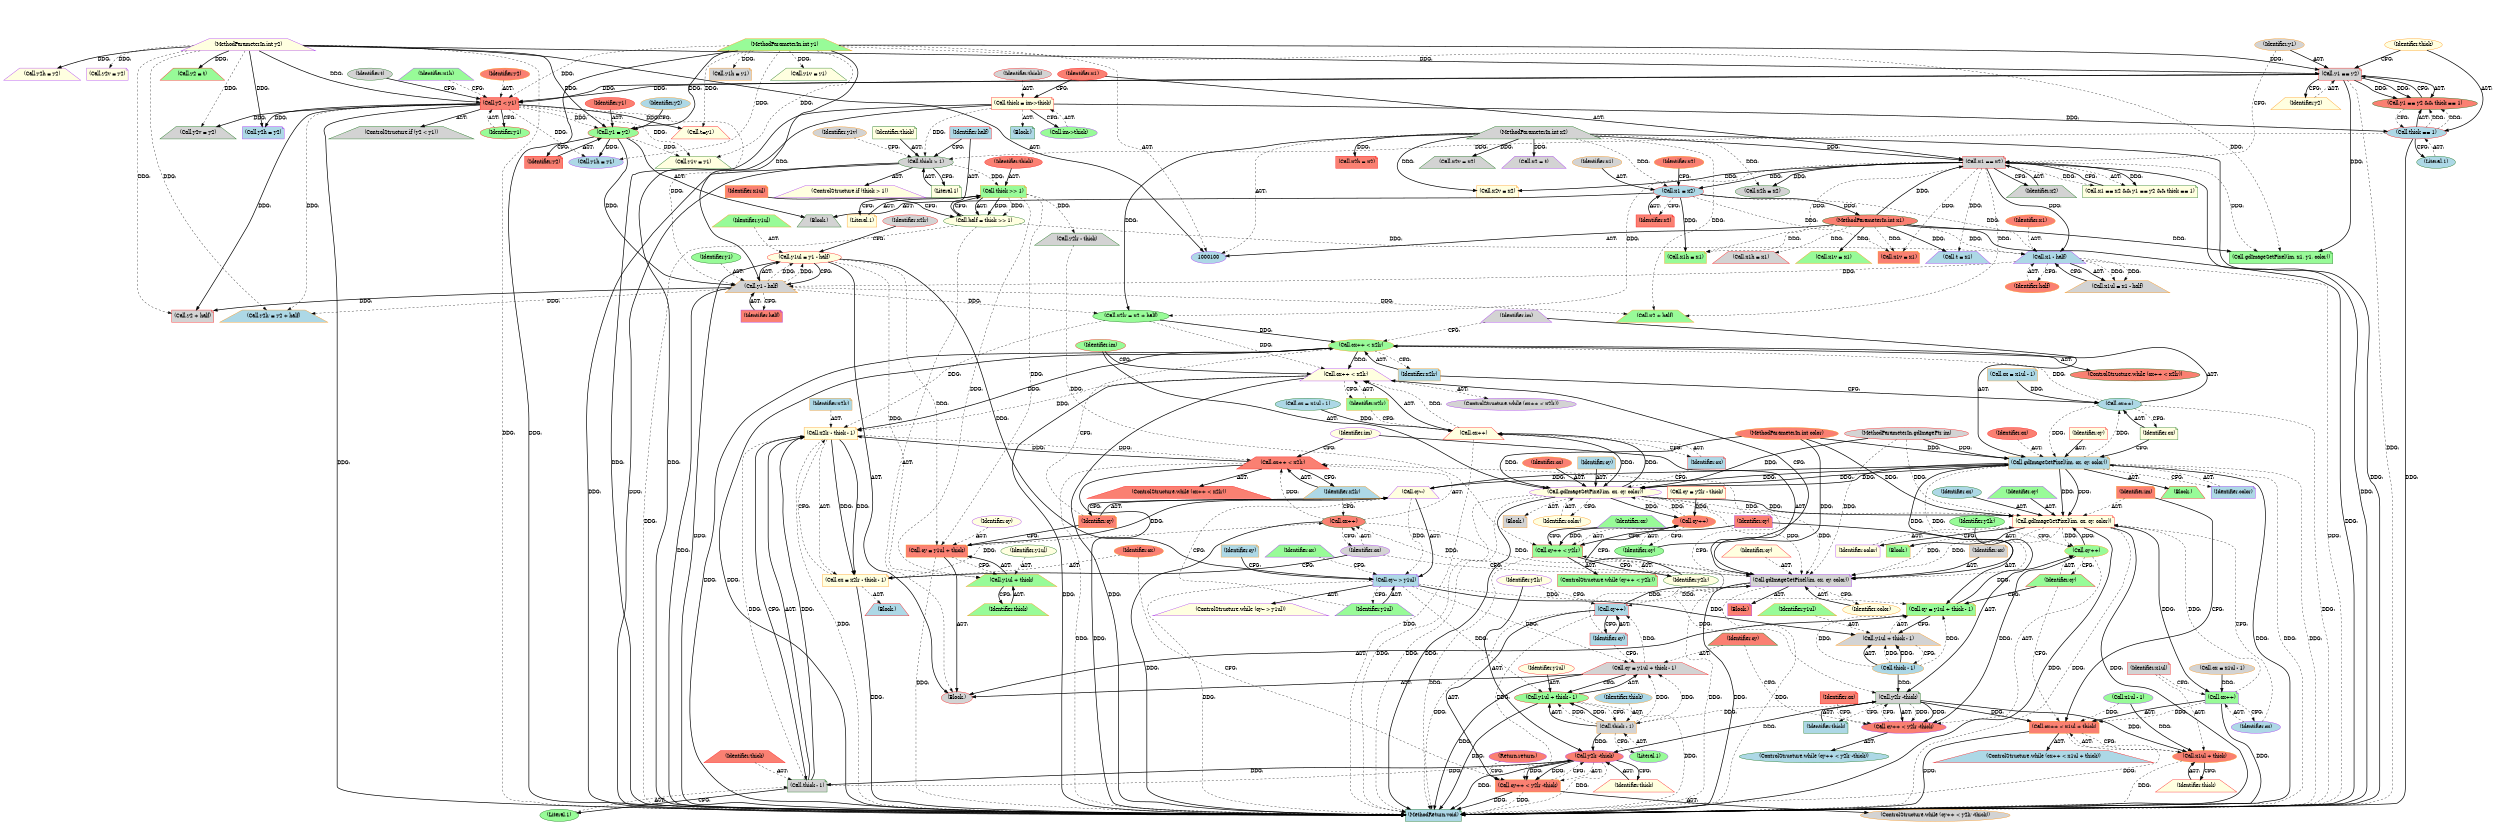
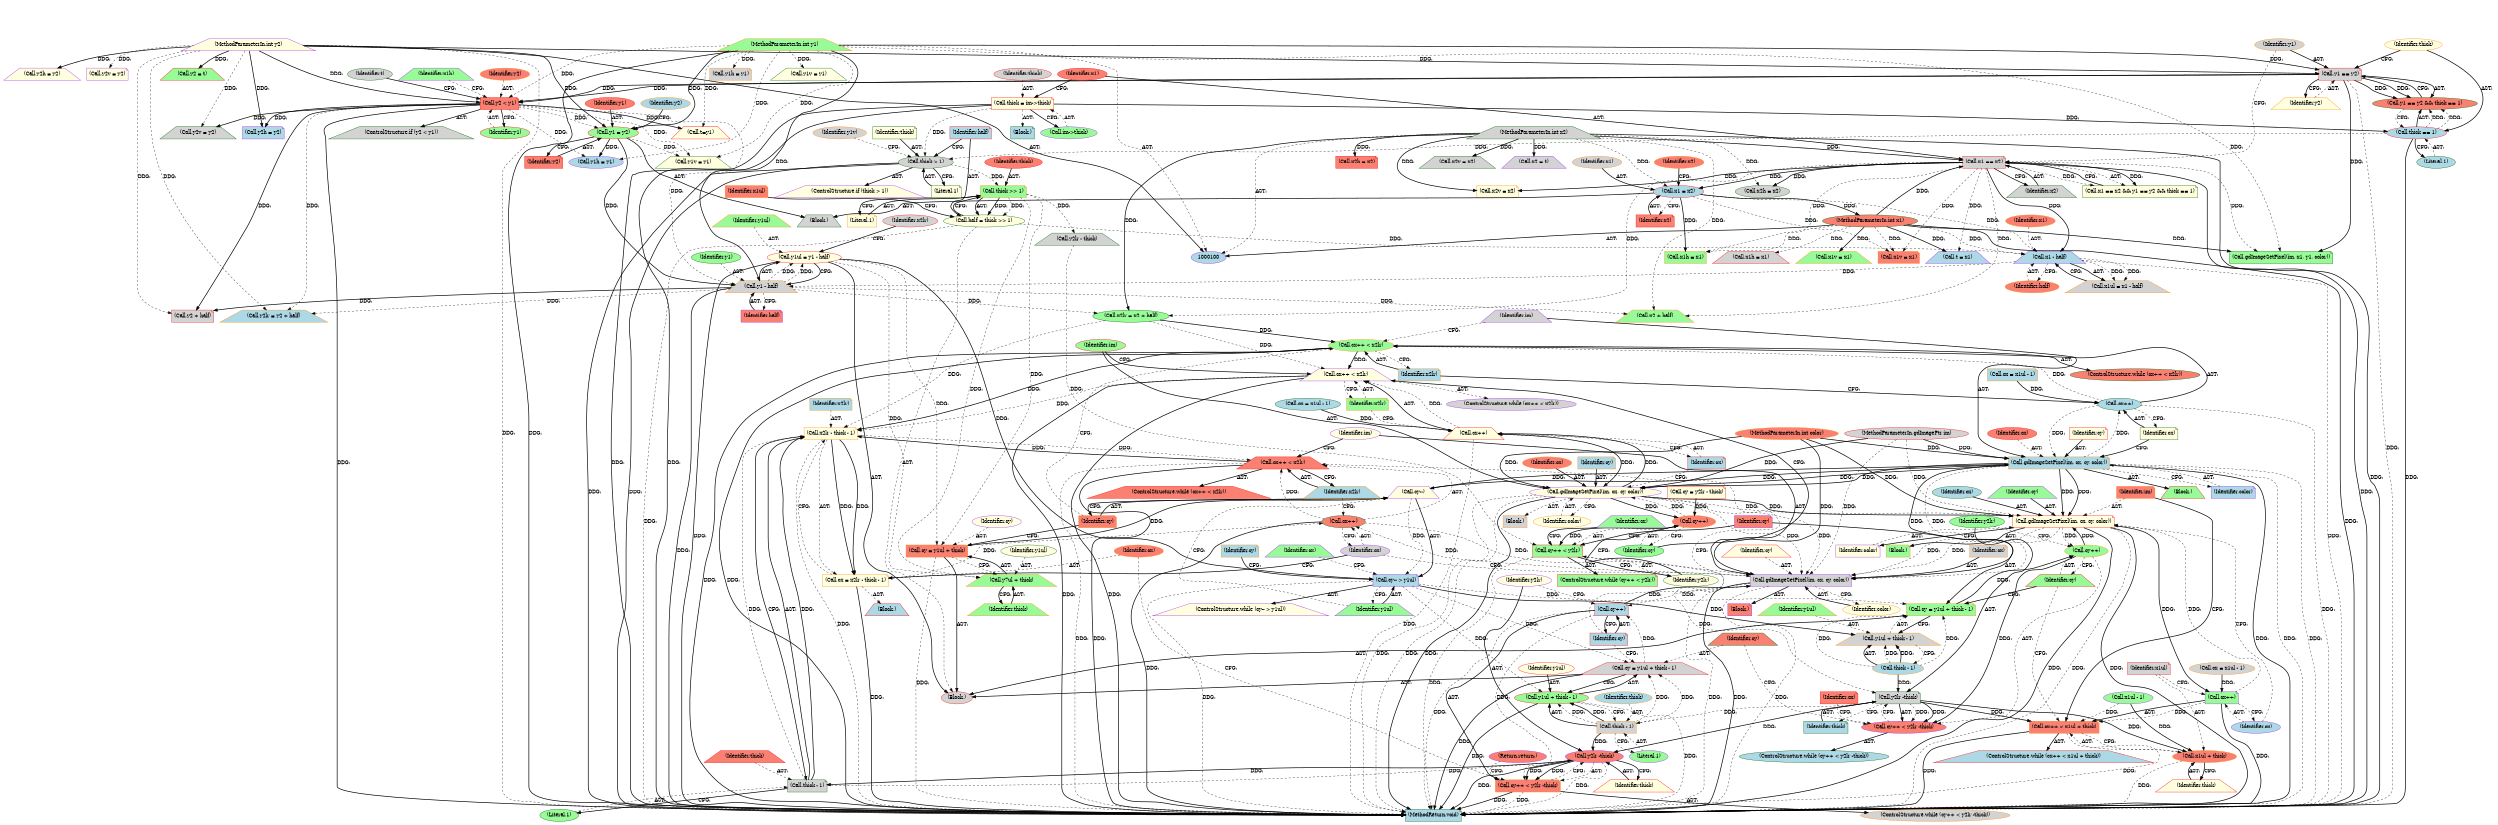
node "(Call,y1ul + thick)": label "(Call,y1ul + thick)" -> "(Call,y7ul + thick)"
